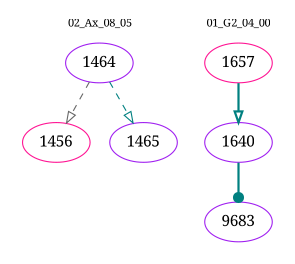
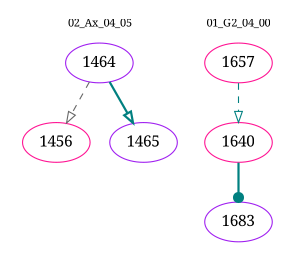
cluster "02_Ax_08_05": label "02_Ax_08_05" -> "02_Ax_04_05"
edge "1657" -> "1640": style bold -> dashed
edge "1464" -> "1465": style dashed -> bold
node "1640": color purple -> deeppink
node "9683": label "9683" -> "1683"
